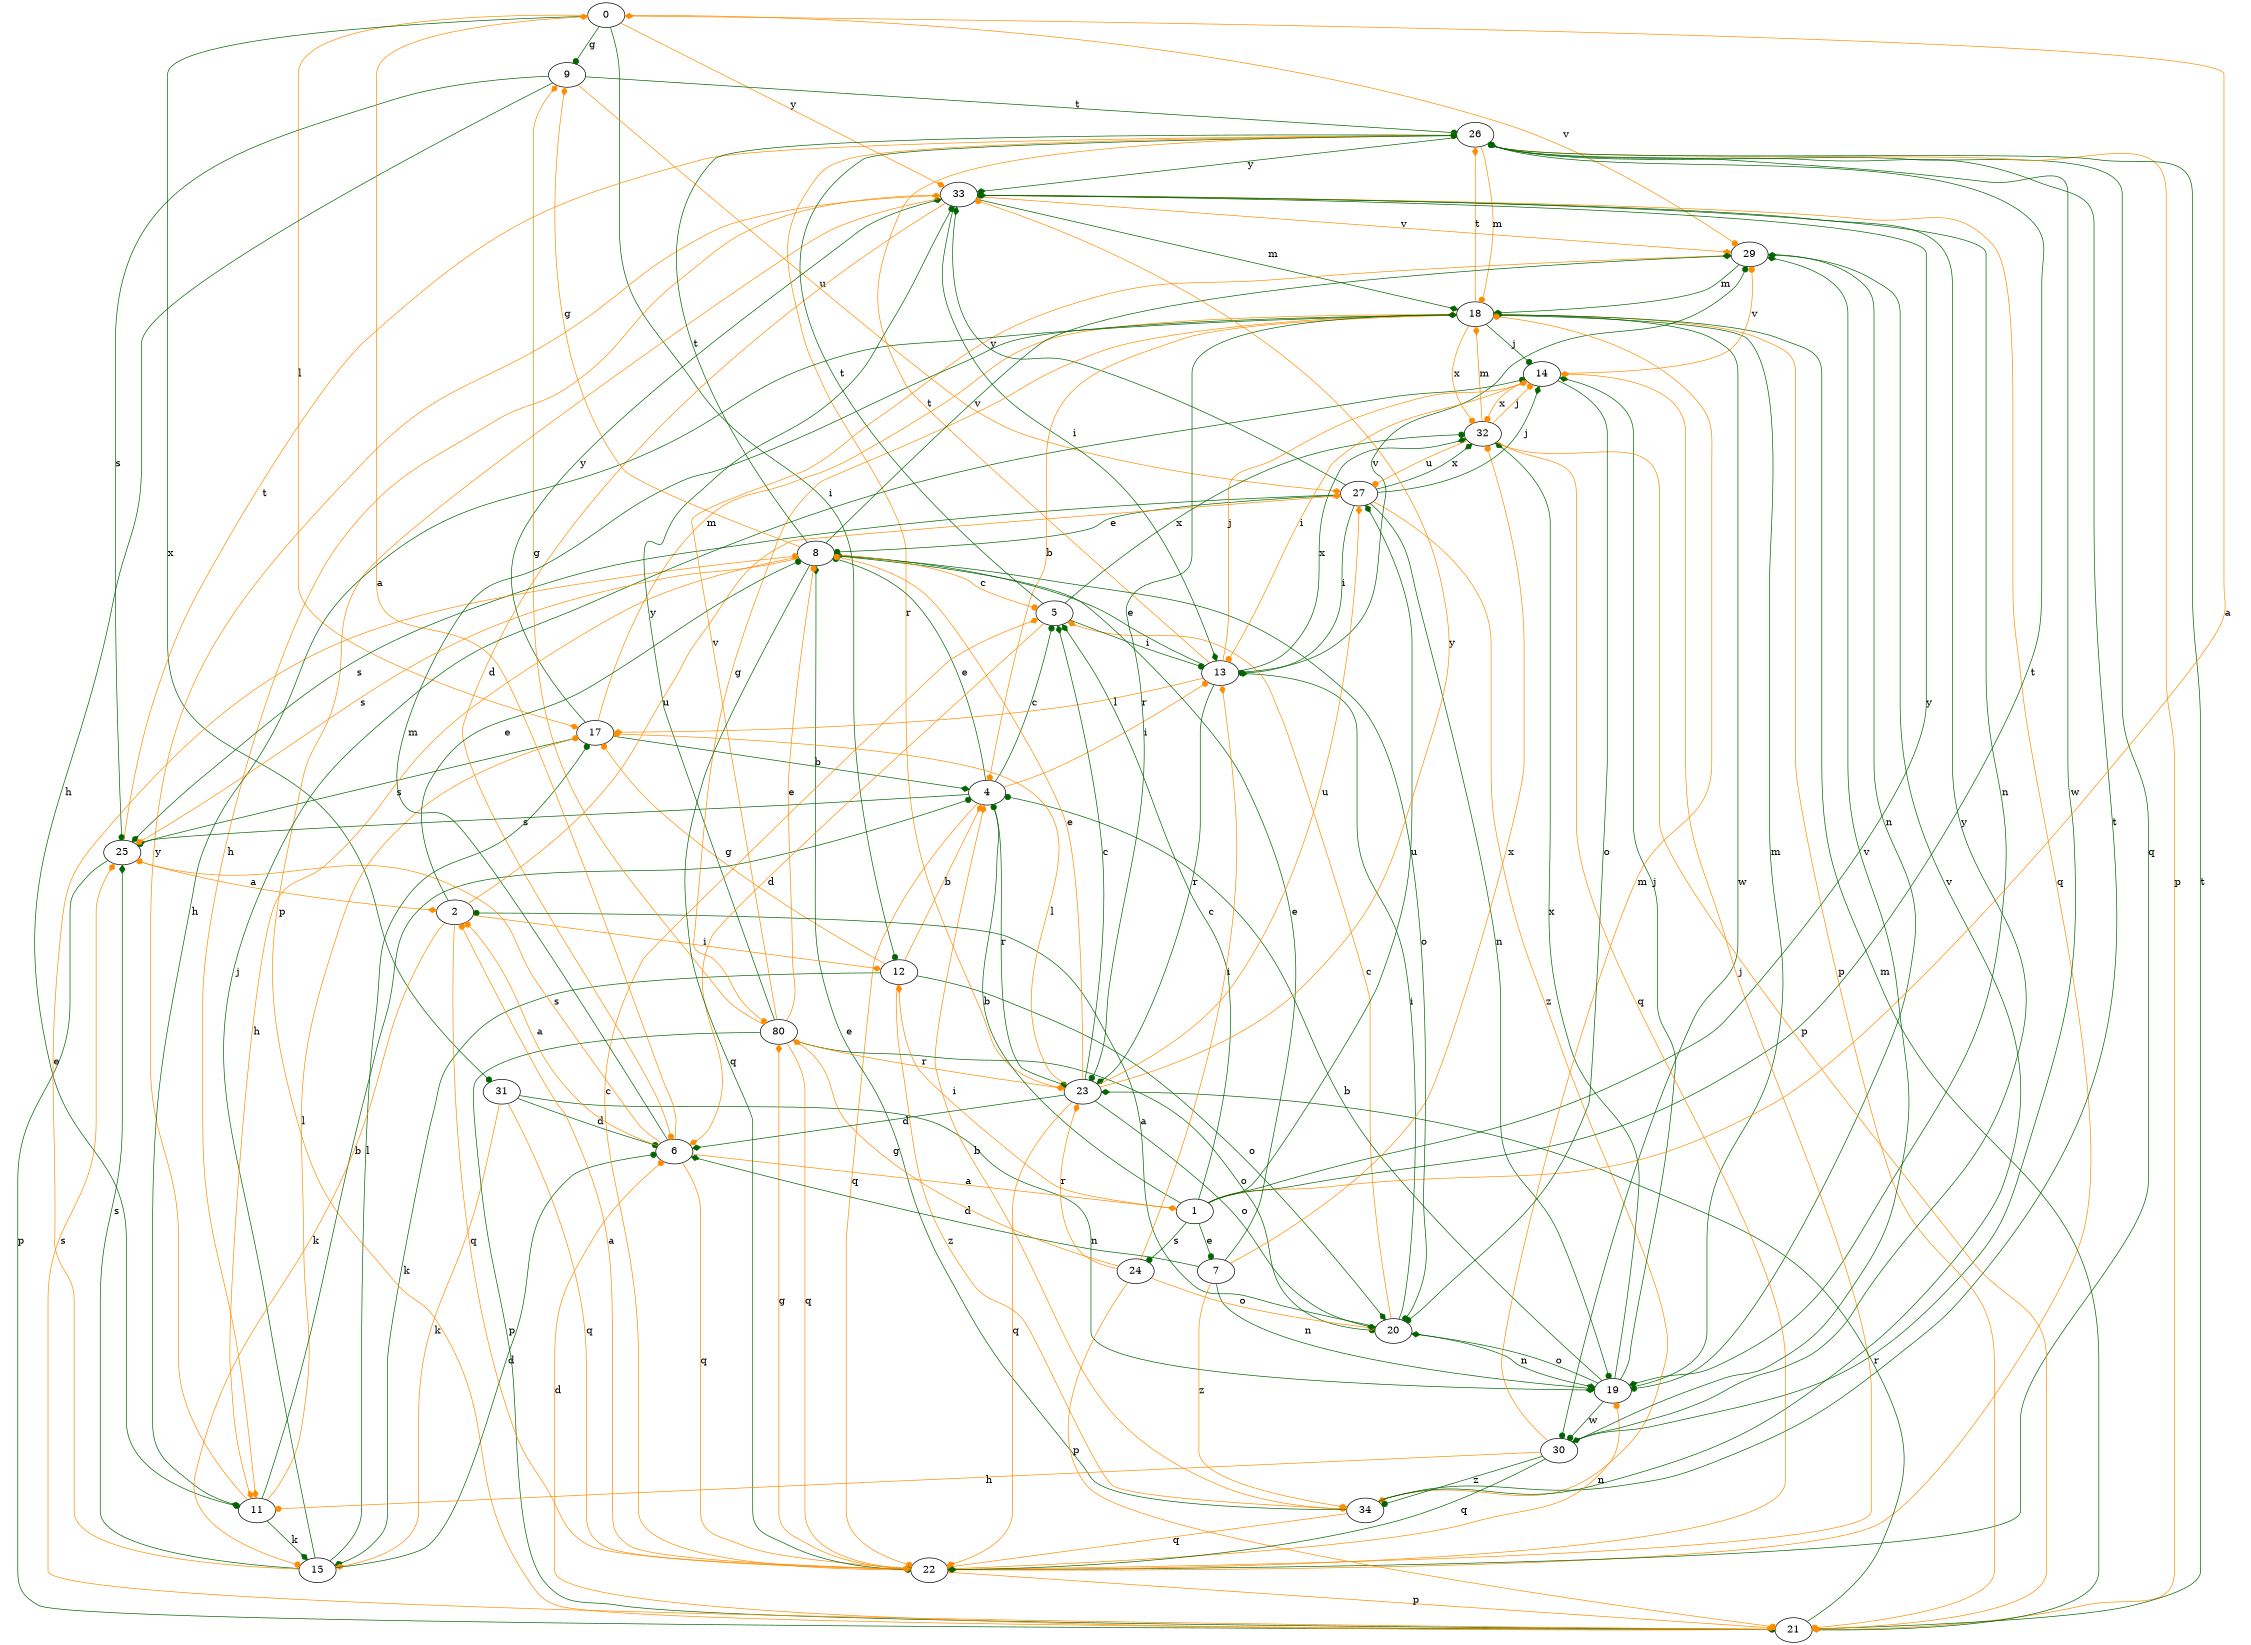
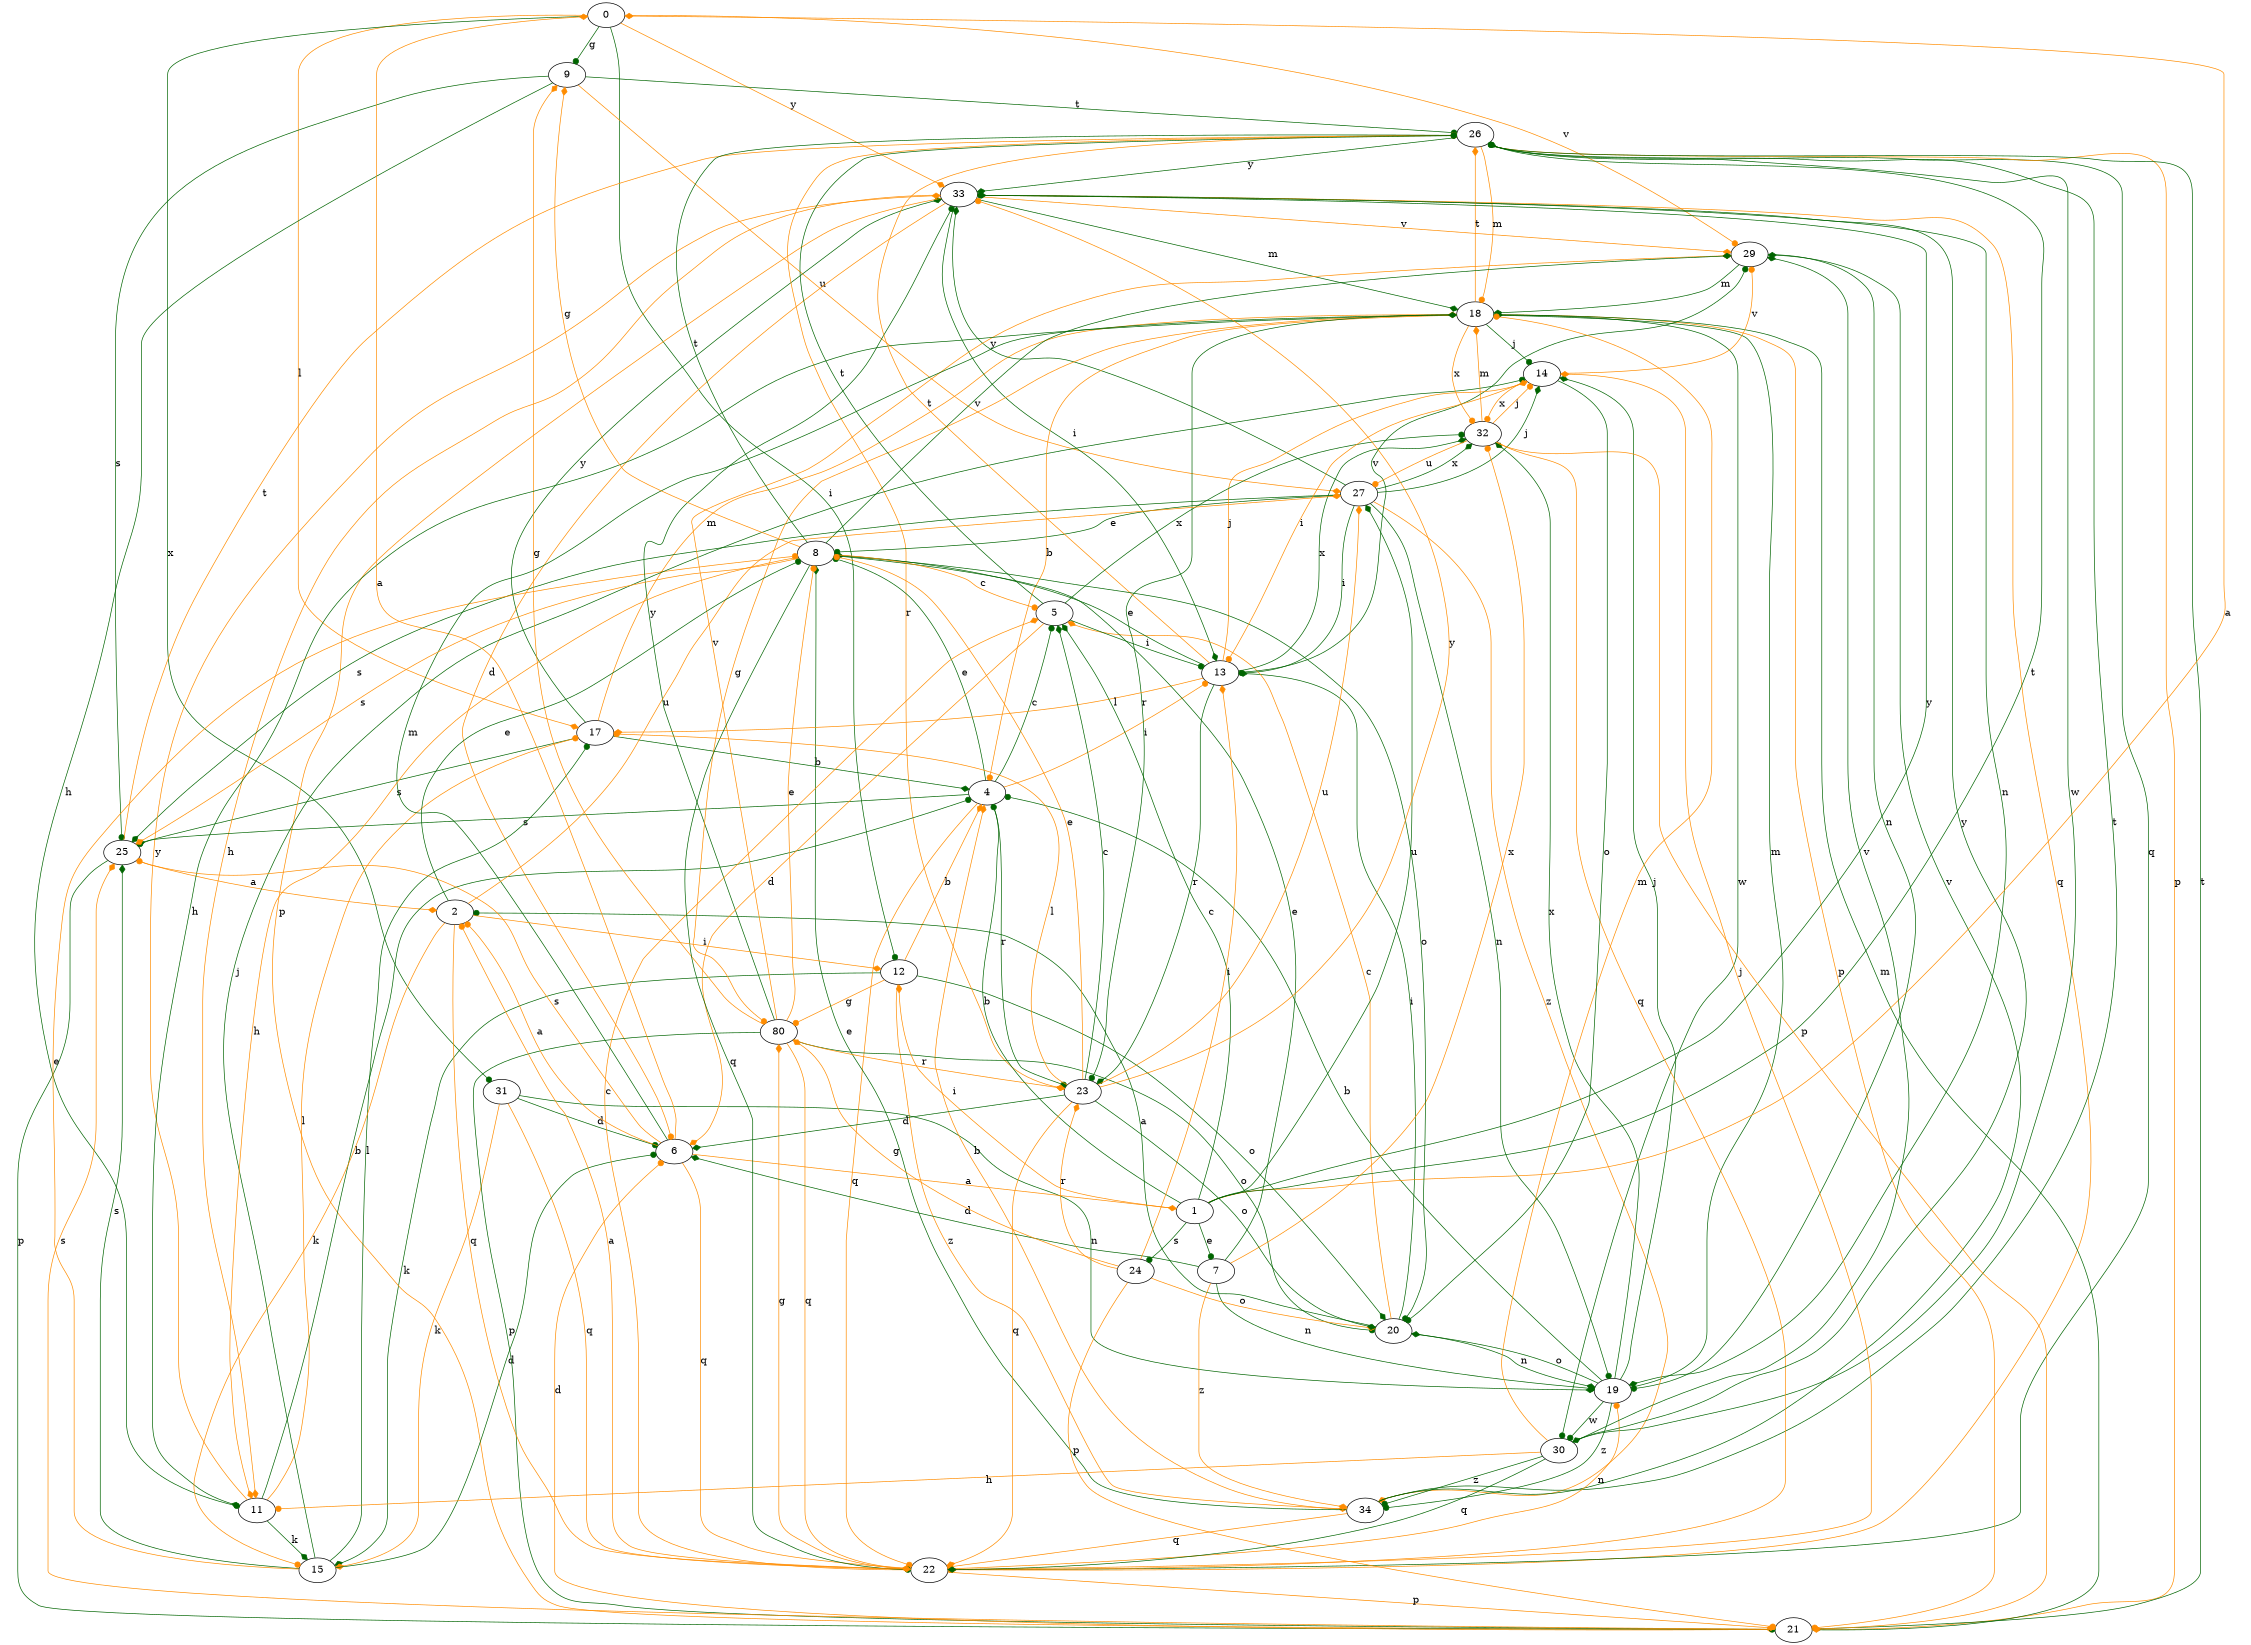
edge "12" -> "17": now "12" -> "80"
edge "21" -> "23": removed, label "r"
edge "19" -> "34": added, label "z"
